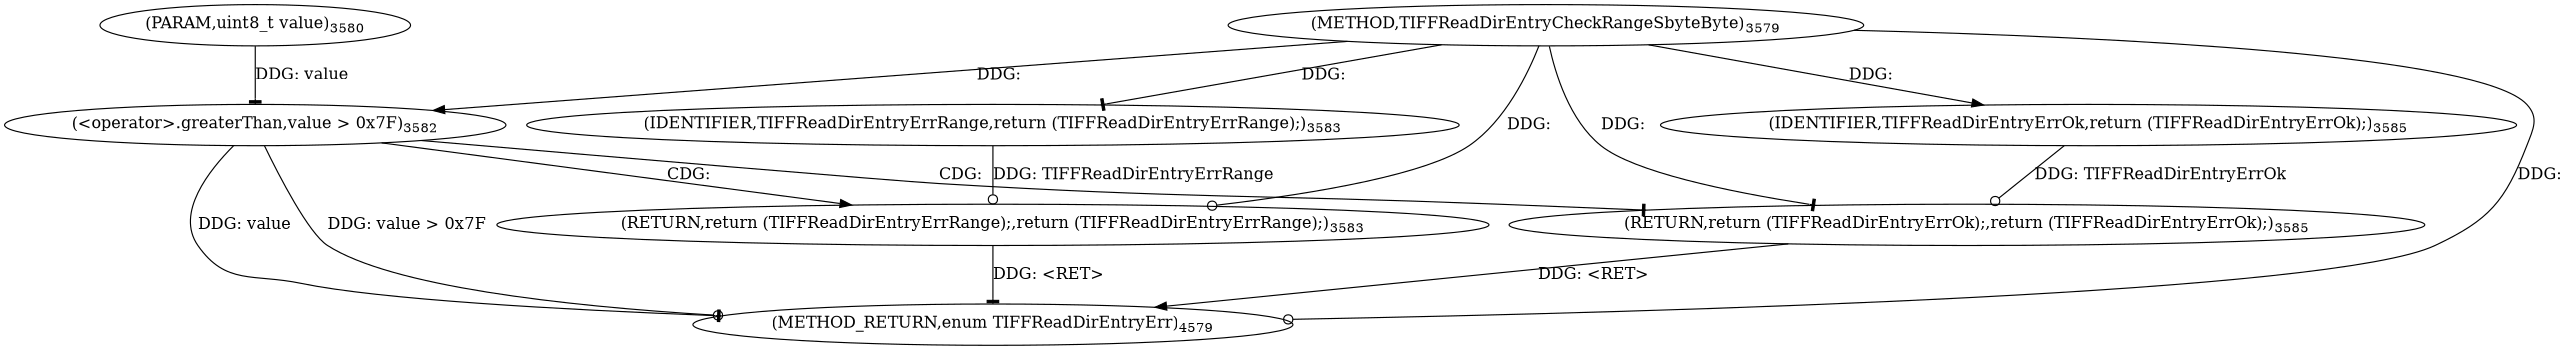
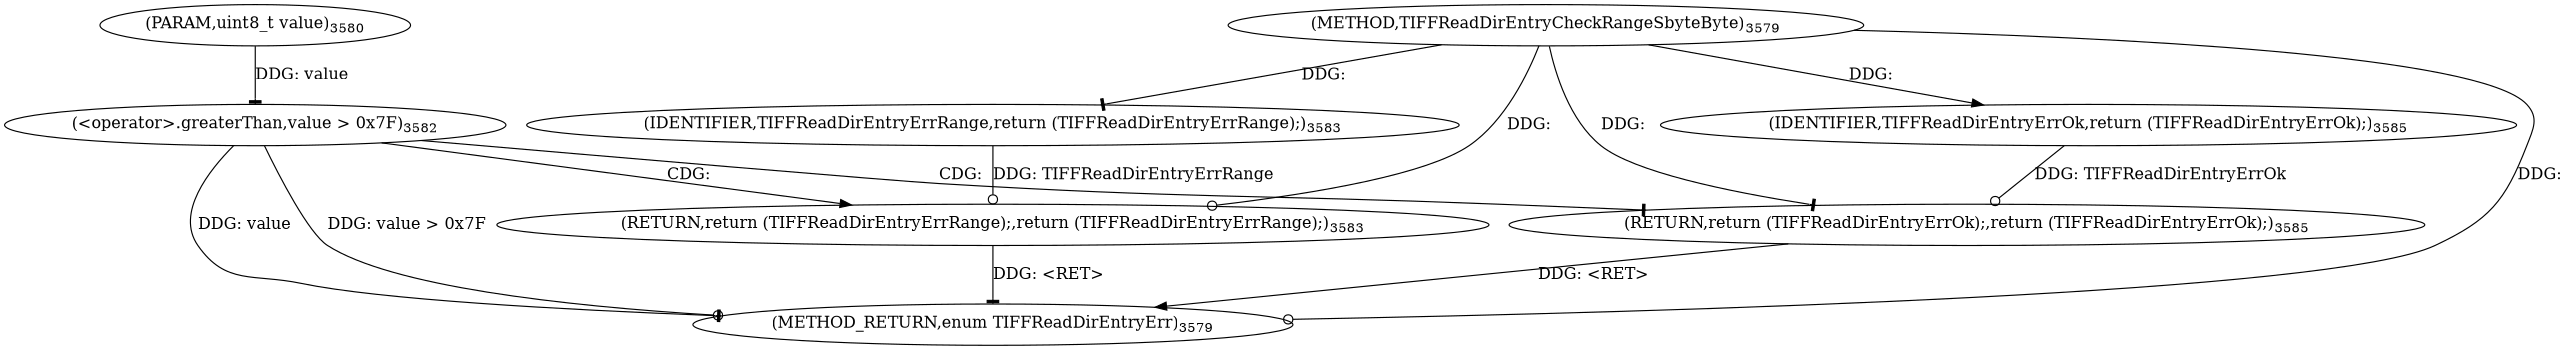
edge "(METHOD,TIFFReadDirEntryCheckRangeSbyteByte)" -> "(<operator>.greaterThan,value > 0x7F)": removed, label "DDG:"
node "(METHOD_RETURN,enum TIFFReadDirEntryErr)": text "4579" -> "3579"
